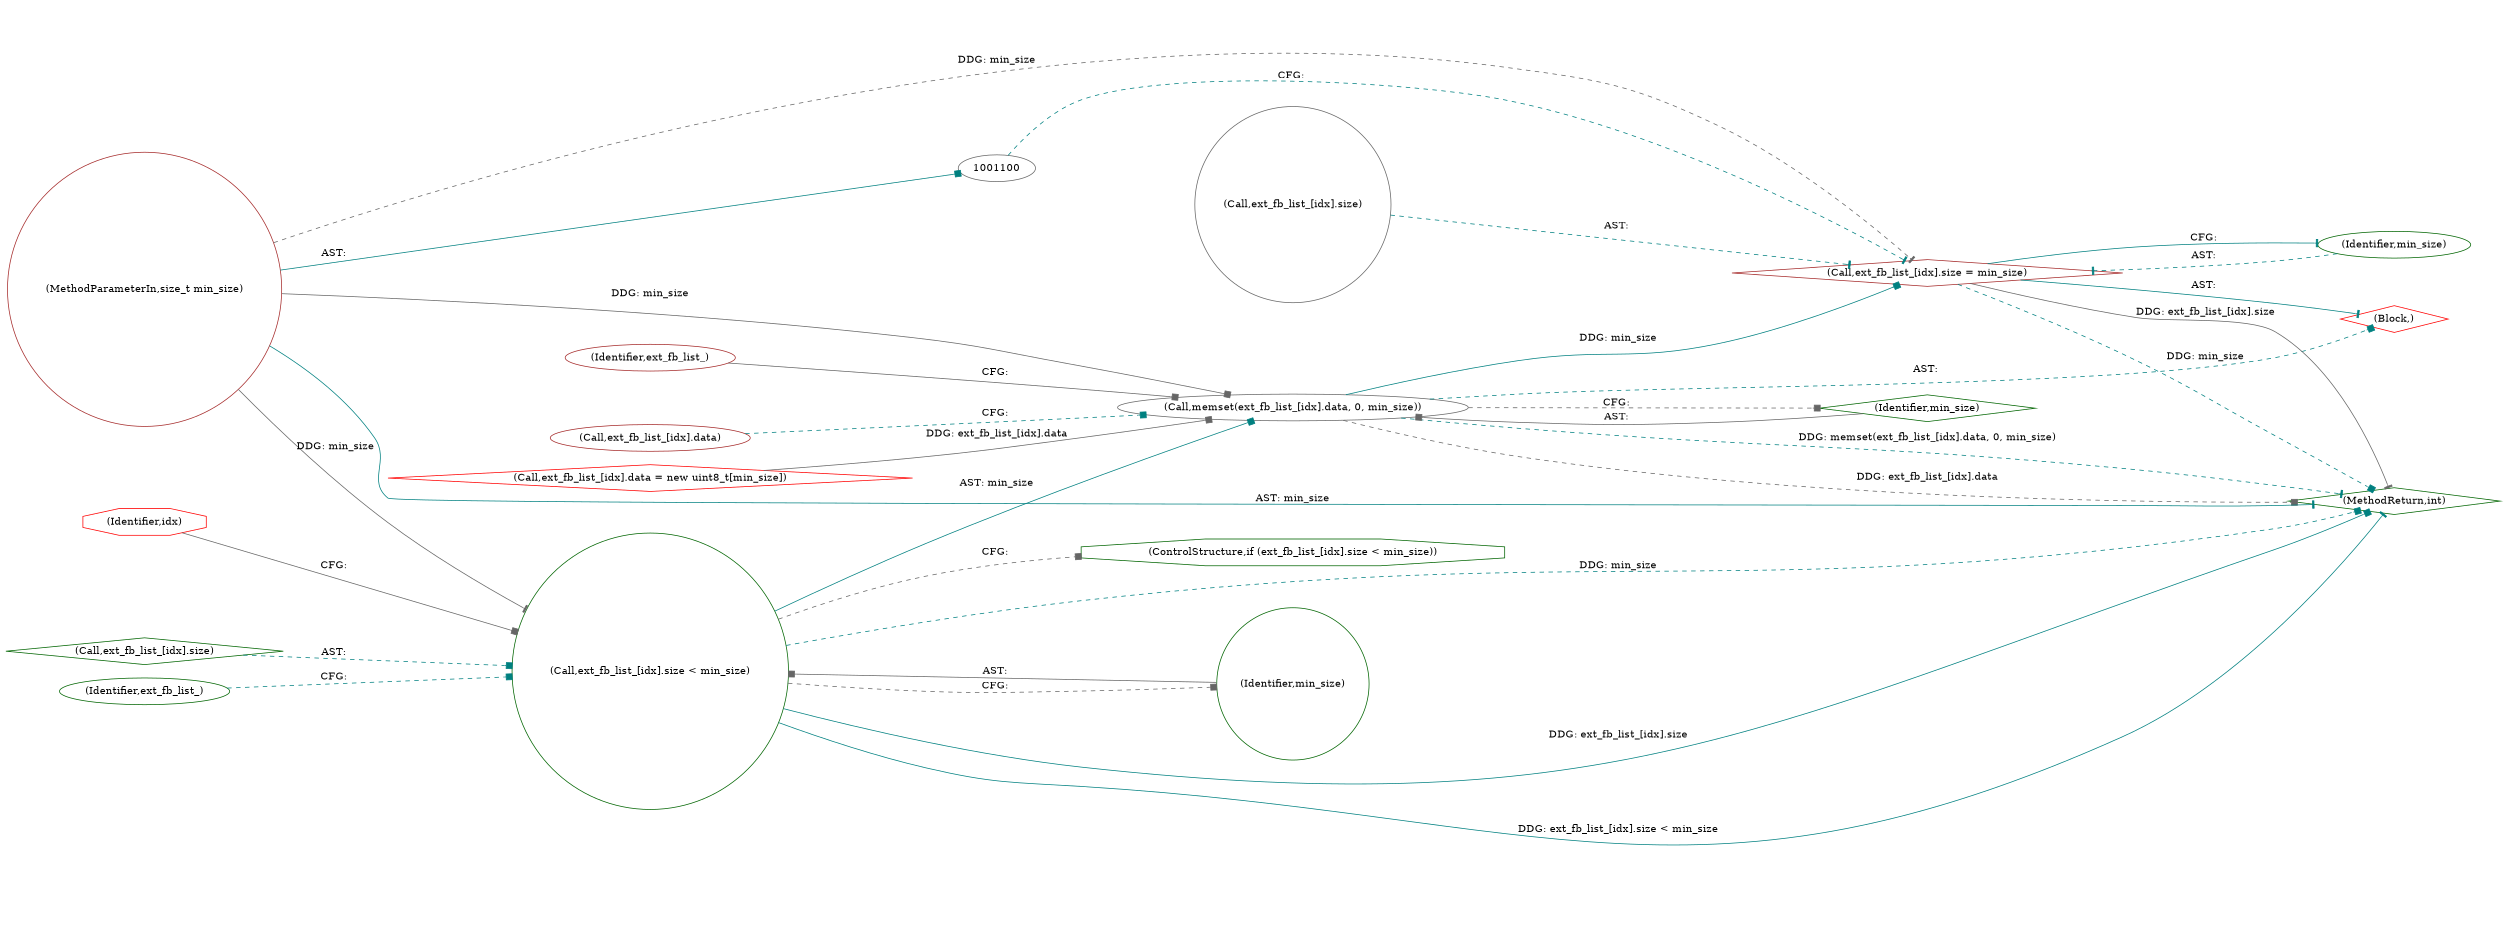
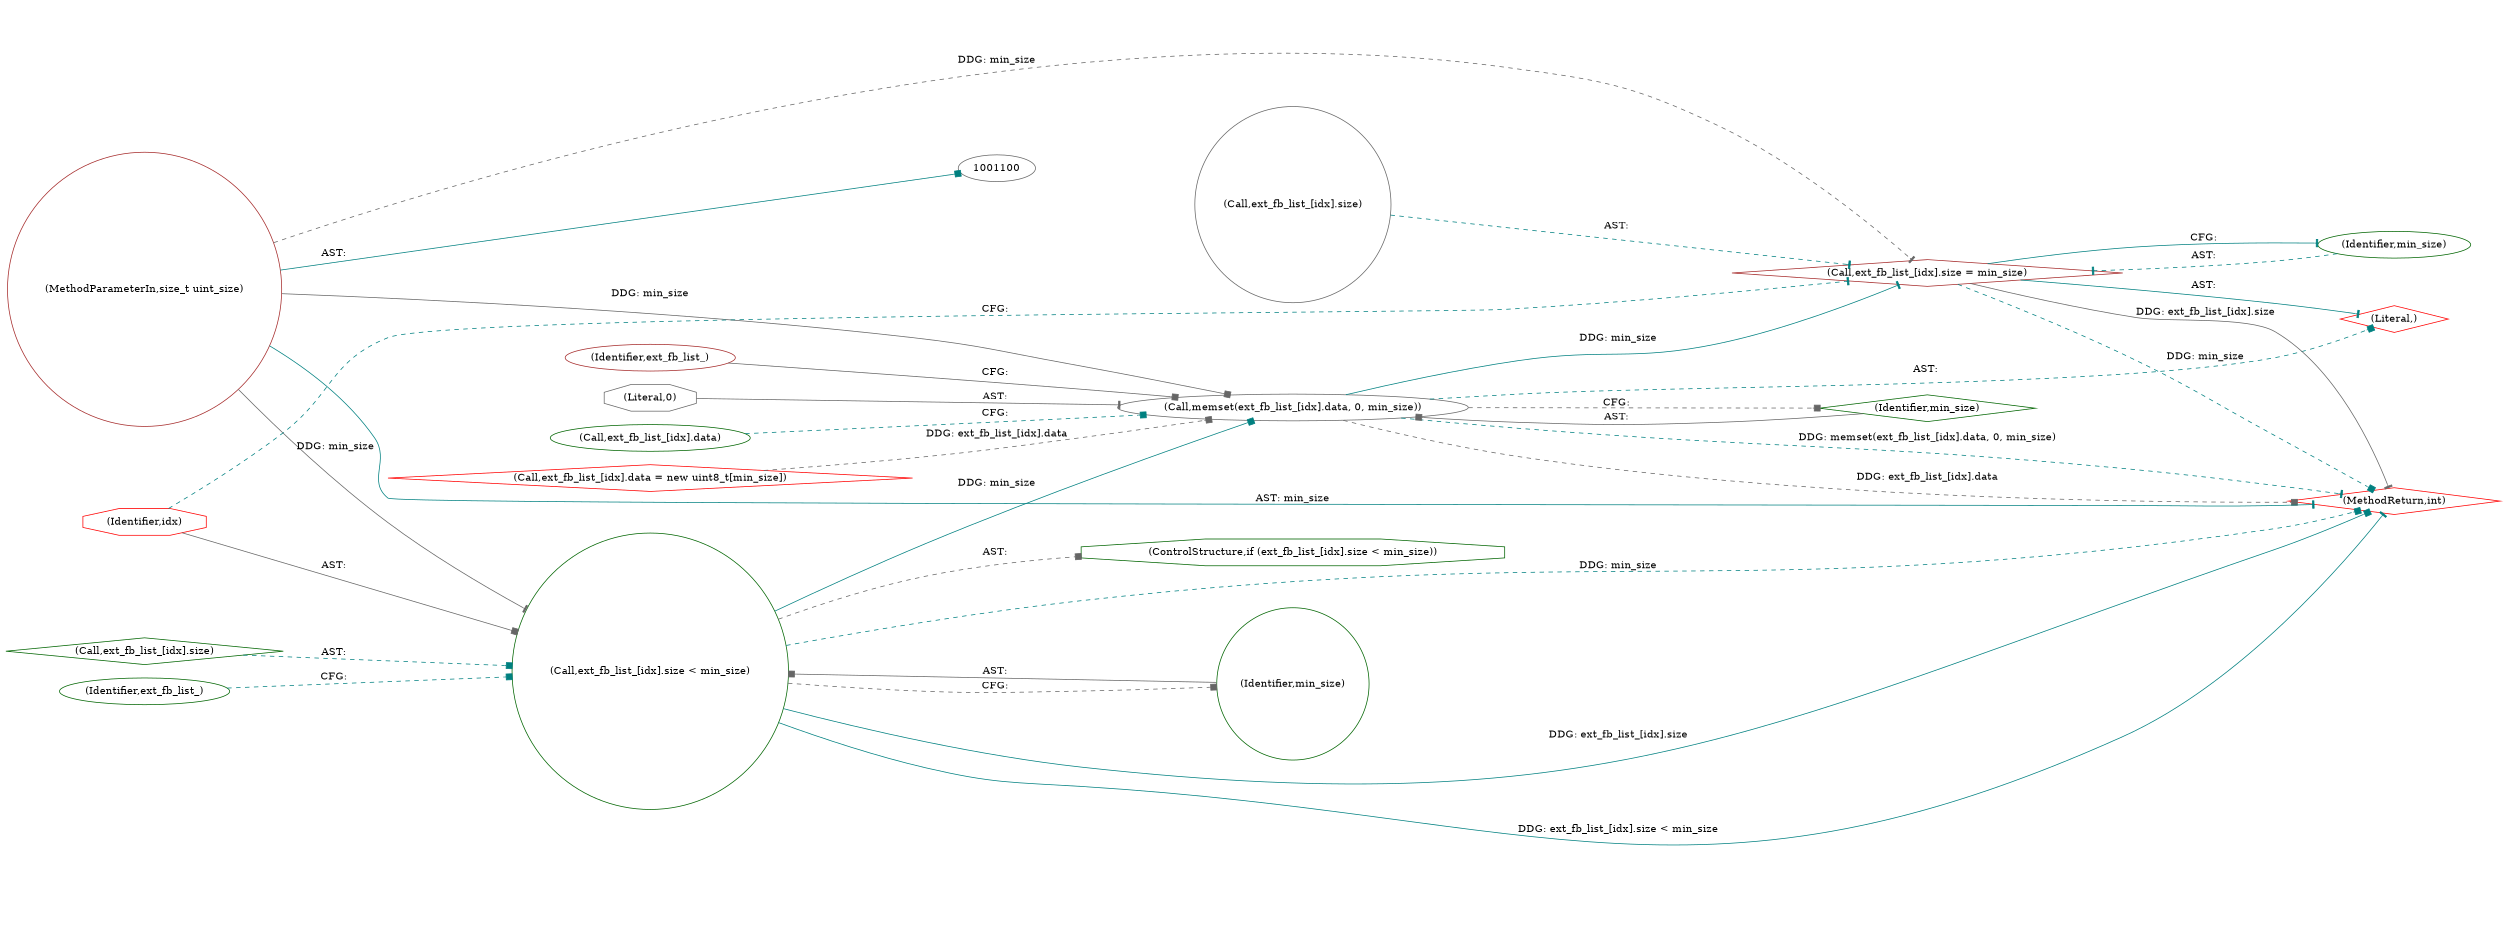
edge "1001100" -> "(Call,ext_fb_list_[idx].size = min_size)": now "(Identifier,idx)" -> "(Call,ext_fb_list_[idx].size = min_size)"
node "(MethodParameterIn,size_t min_size)": label "(MethodParameterIn,size_t min_size)" -> "(MethodParameterIn,size_t uint_size)"
node "(Block,)": label "(Block,)" -> "(Literal,)"
edge "(Call,memset(ext_fb_list_[idx].data, 0, min_size))" -> "(Call,ext_fb_list_[idx].size = min_size)": arrowhead box -> tee
node "(Literal,0)": added
node "(Call,ext_fb_list_[idx].data)": color brown -> darkgreen
edge "(Call,ext_fb_list_[idx].data = new uint8_t[min_size])" -> "(Call,memset(ext_fb_list_[idx].data, 0, min_size))": style solid -> dashed
edge "(Call,ext_fb_list_[idx].size < min_size)" -> "(Call,memset(ext_fb_list_[idx].data, 0, min_size))": label "AST: min_size" -> "DDG: min_size"
node "(MethodReturn,int)": color darkgreen -> red
edge "(Call,ext_fb_list_[idx].size < min_size)" -> "(ControlStructure,if (ext_fb_list_[idx].size < min_size))": label "CFG: " -> "AST: "
edge "(Identifier,idx)" -> "(Call,ext_fb_list_[idx].size < min_size)": label "CFG: " -> "AST: "
